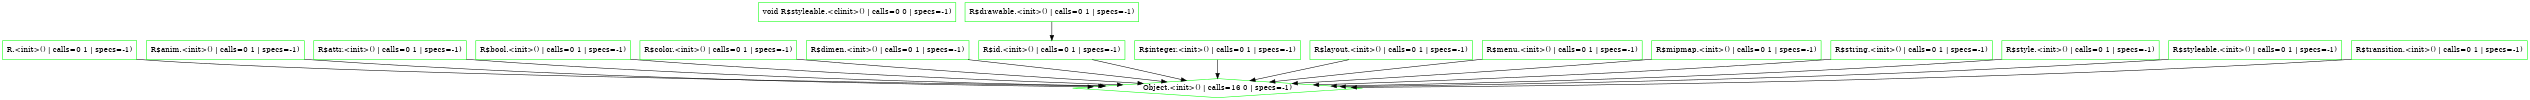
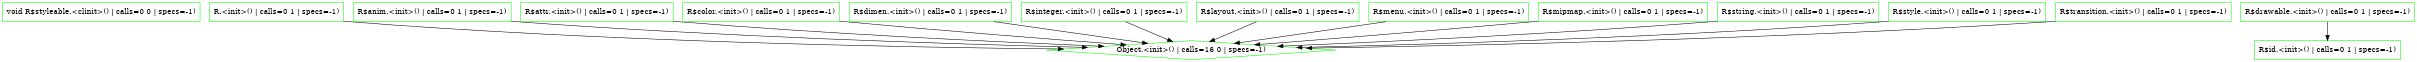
node "R$bool.<init>() | calls=0 1 | specs=-1)": removed
node "R$styleable.<init>() | calls=0 1 | specs=-1)": removed
edge "R$id.<init>() | calls=0 1 | specs=-1)" -> "Object.<init>() | calls=16 0 | specs=-1)": removed
